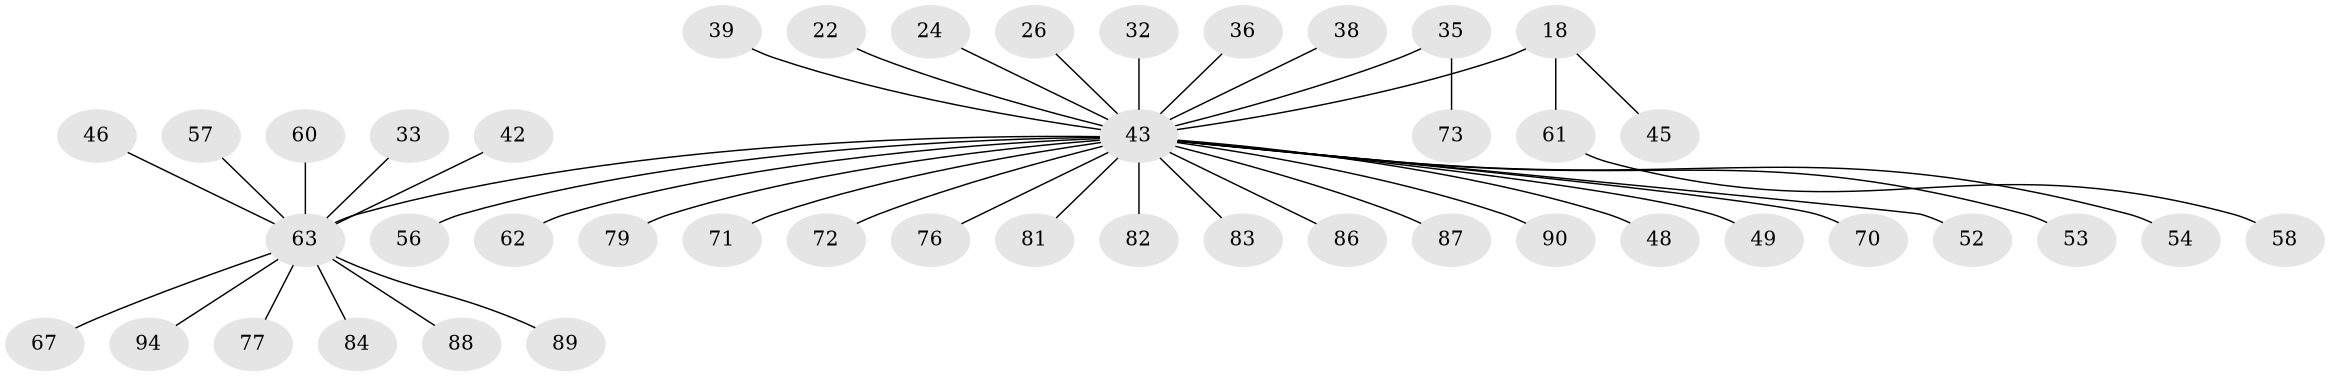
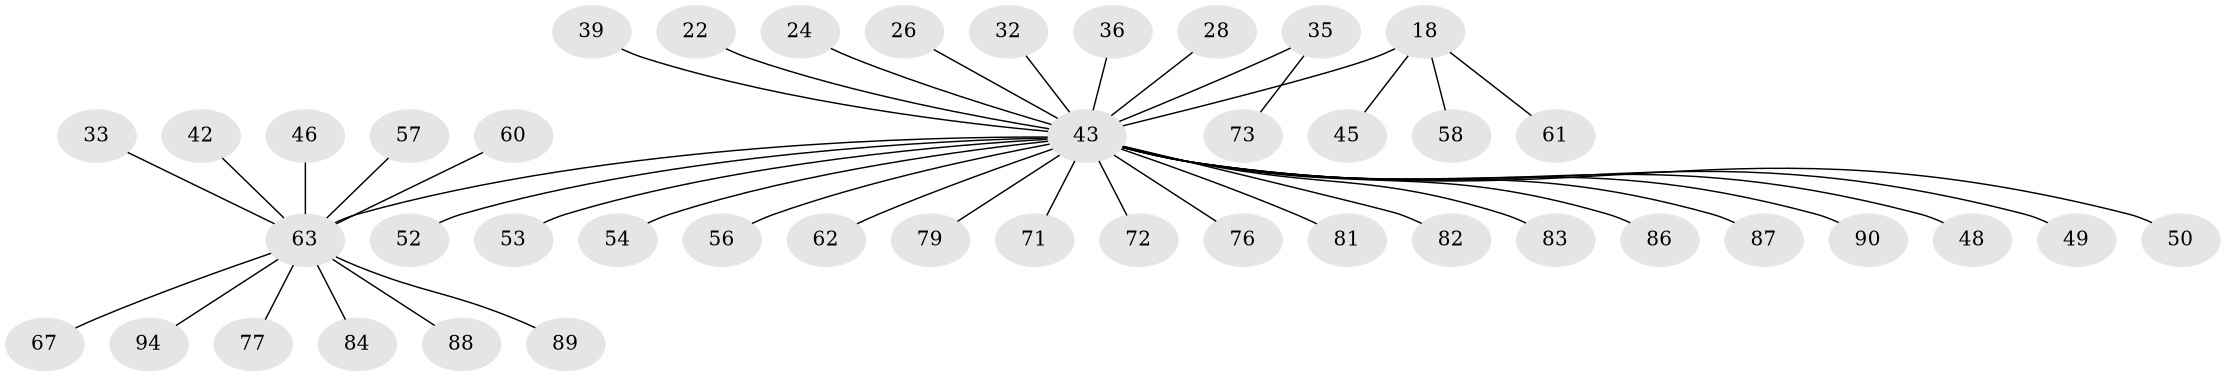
node "38": label "38" -> "28"
edge "61" -- "58": now "18" -- "58"
node "70": label "70" -> "50"
